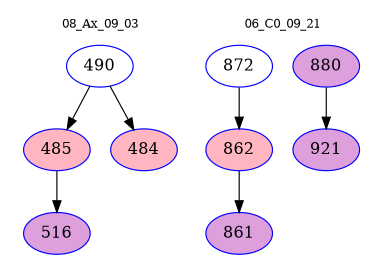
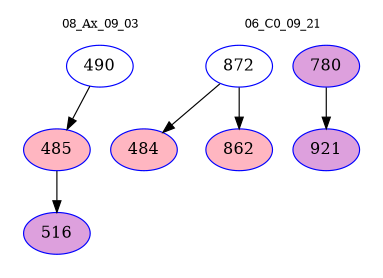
node "880": label "880" -> "780"
edge "490" -> "484": now "872" -> "484"
node "861": removed
